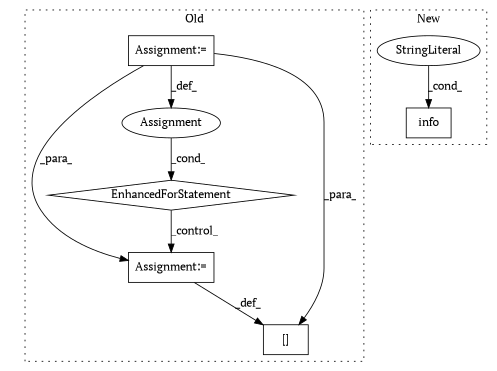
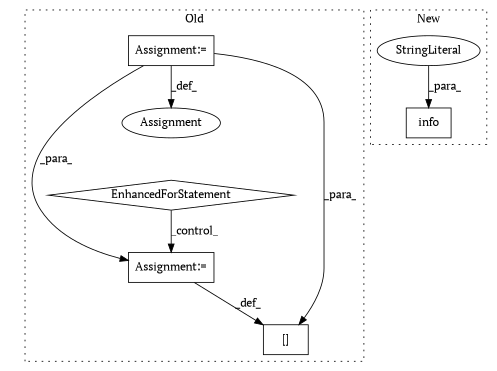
edge "StringLiteral" -> "info": label "_cond_" -> "_para_"
edge "Assignment" -> "EnhancedForStatement": removed, label "_cond_"
